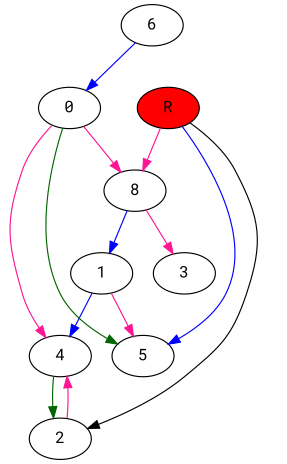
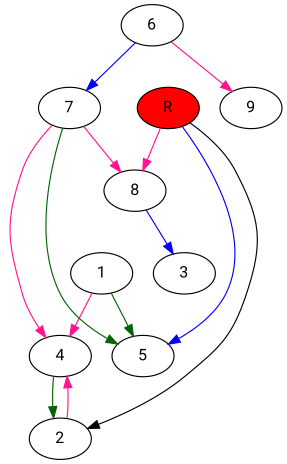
node "0": label "0" -> "7"
node "9": added
edge "8" -> "1": removed
edge "8" -> "3": color deeppink -> blue
edge "1" -> "4": color blue -> deeppink
edge "1" -> "5": color deeppink -> darkgreen
